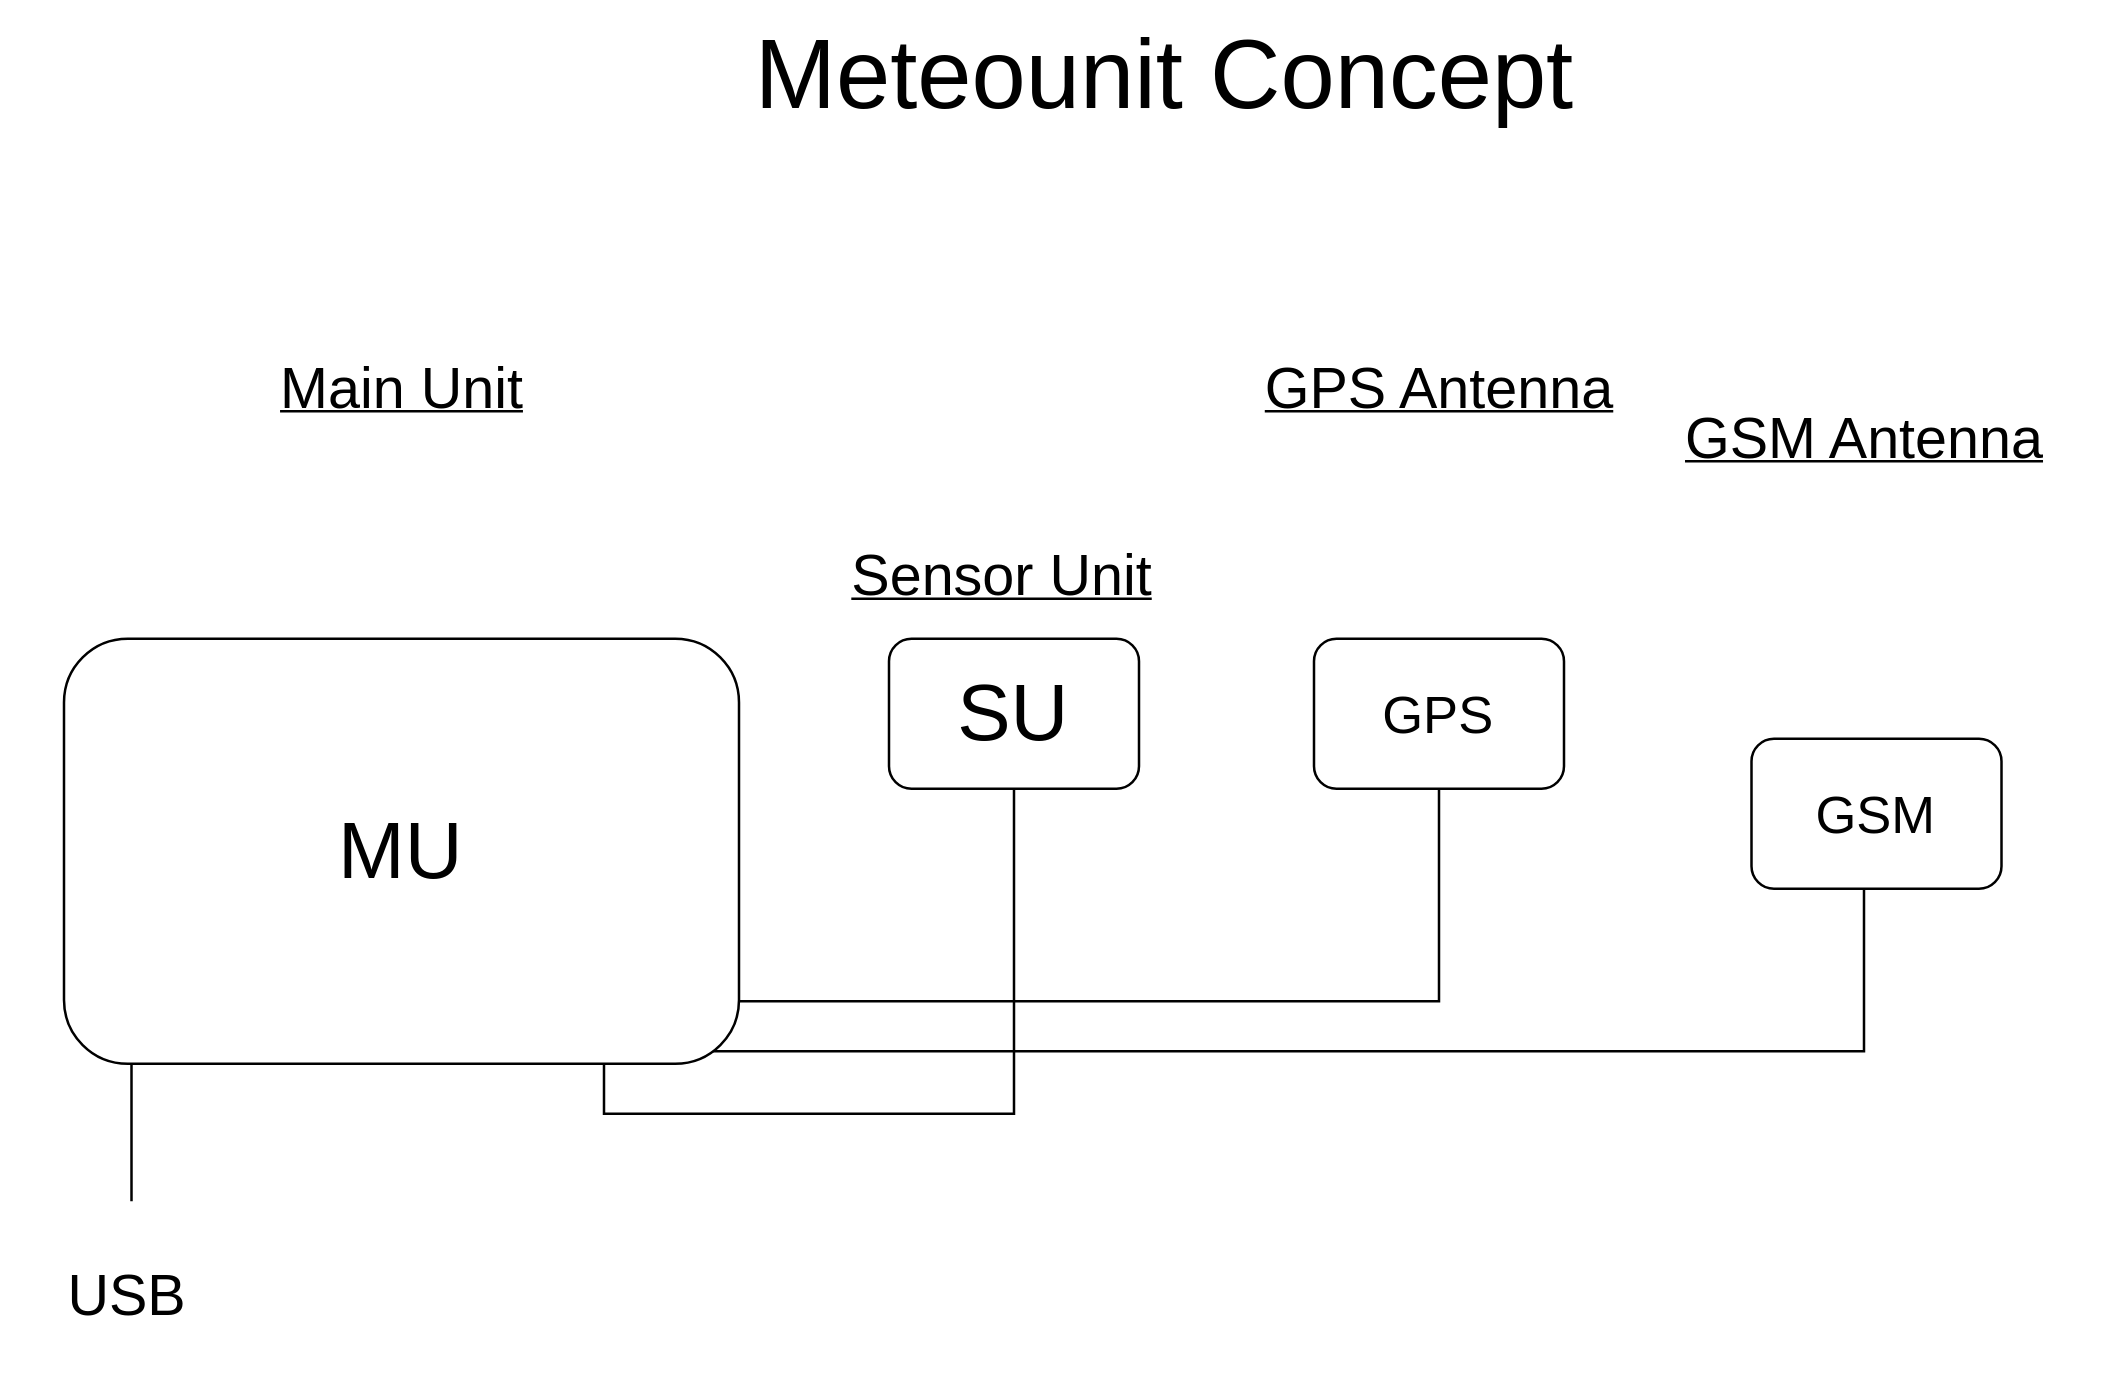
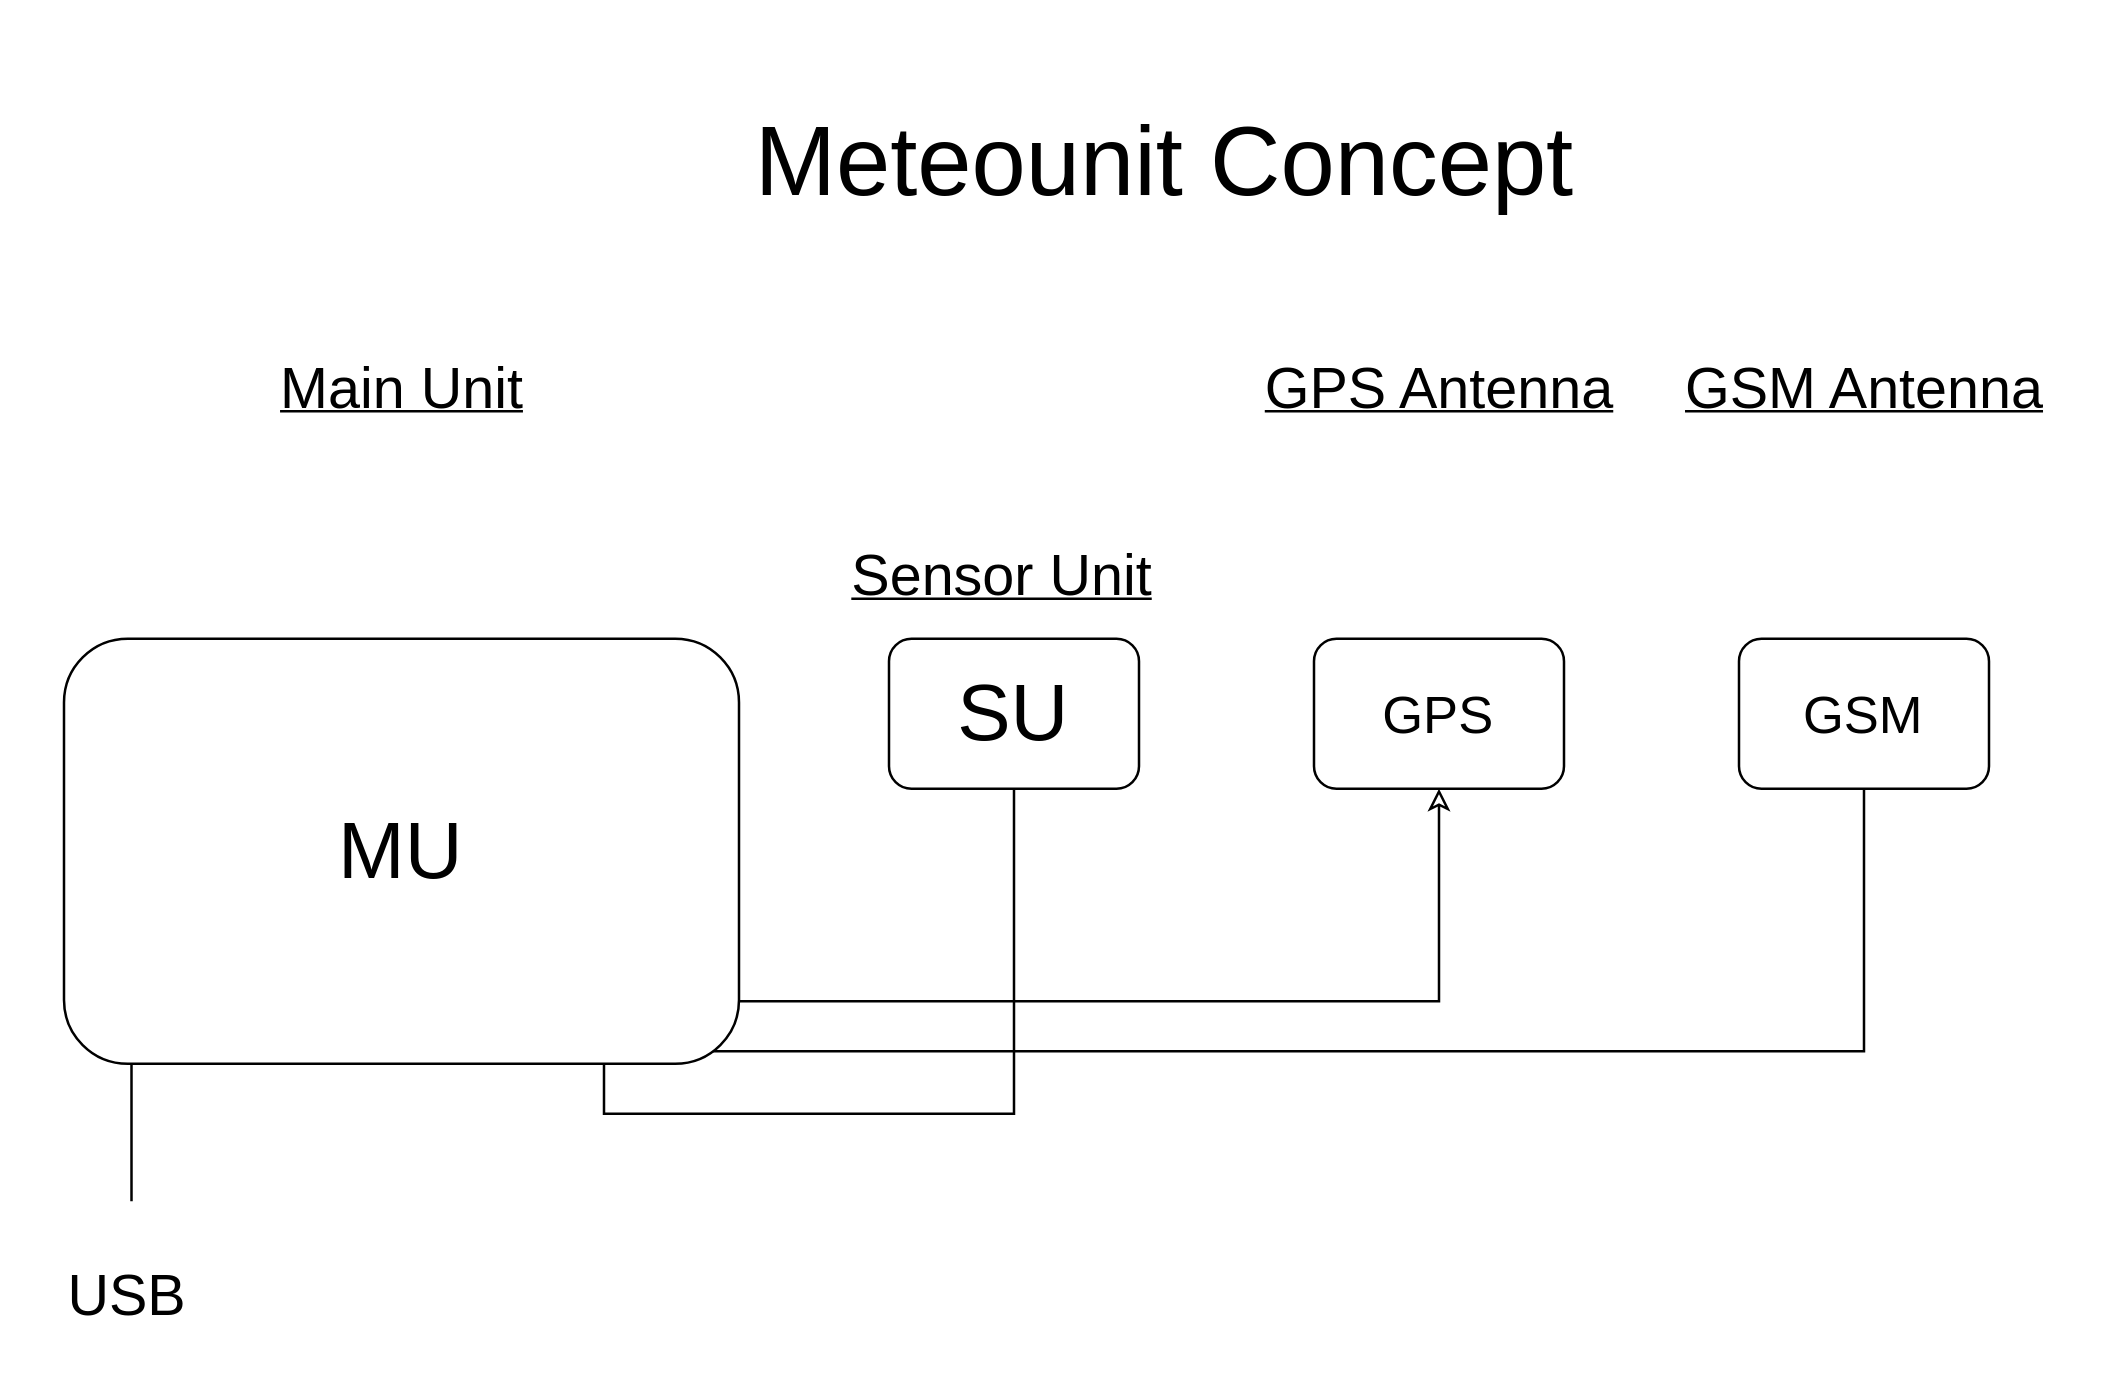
node "Meteounit Concept": moved (1164, 76) -> (1164, 164)
node "GSM Antenna": moved (1864, 439) -> (1864, 389)
edge "GPS" -- "MU": arrowhead none -> classic
node "GSM": moved (1876, 814) -> (1864, 714)
